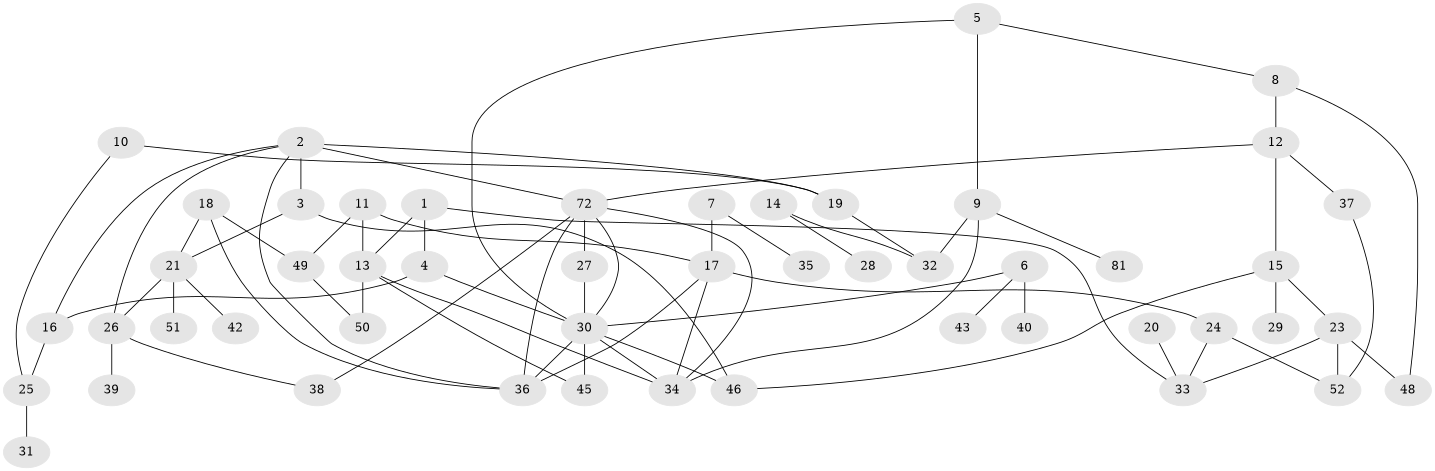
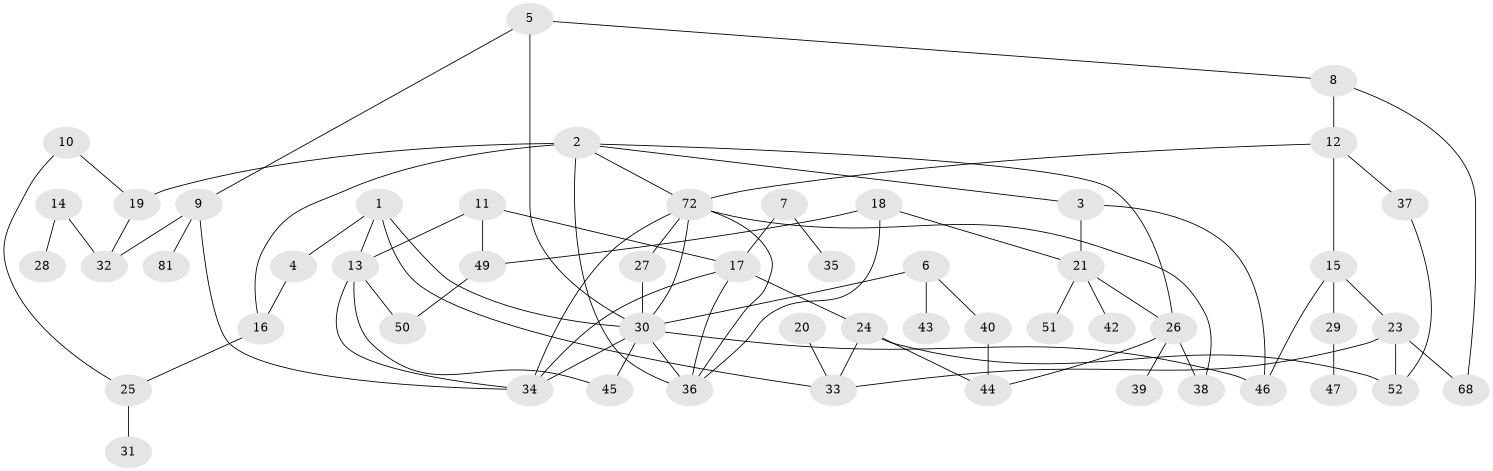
edge "4" -- "30": now "1" -- "30"
node "44": added
node "47": added
node "48": label "48" -> "68"
